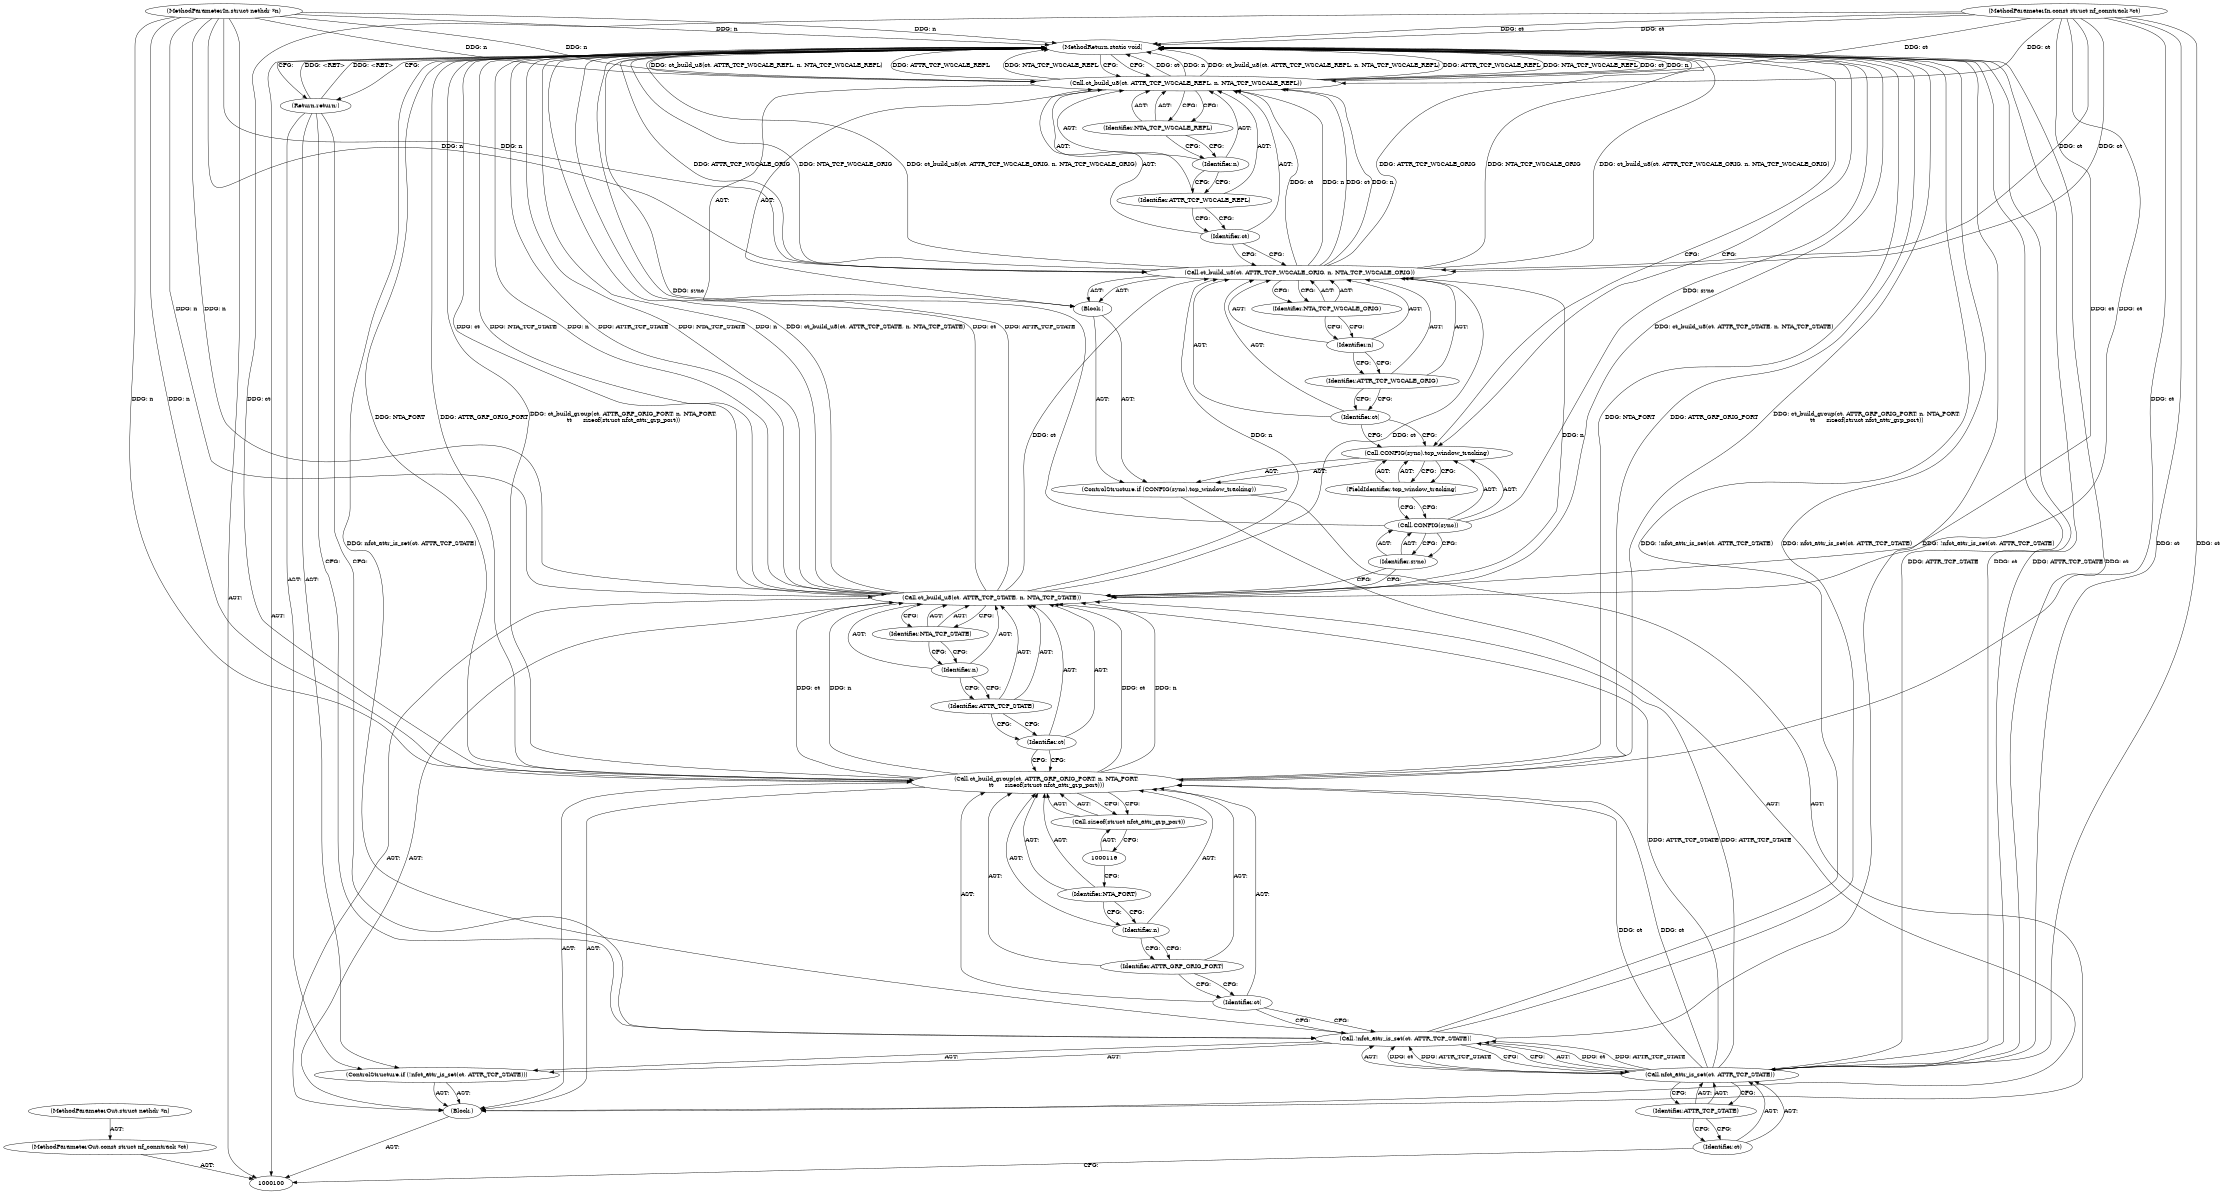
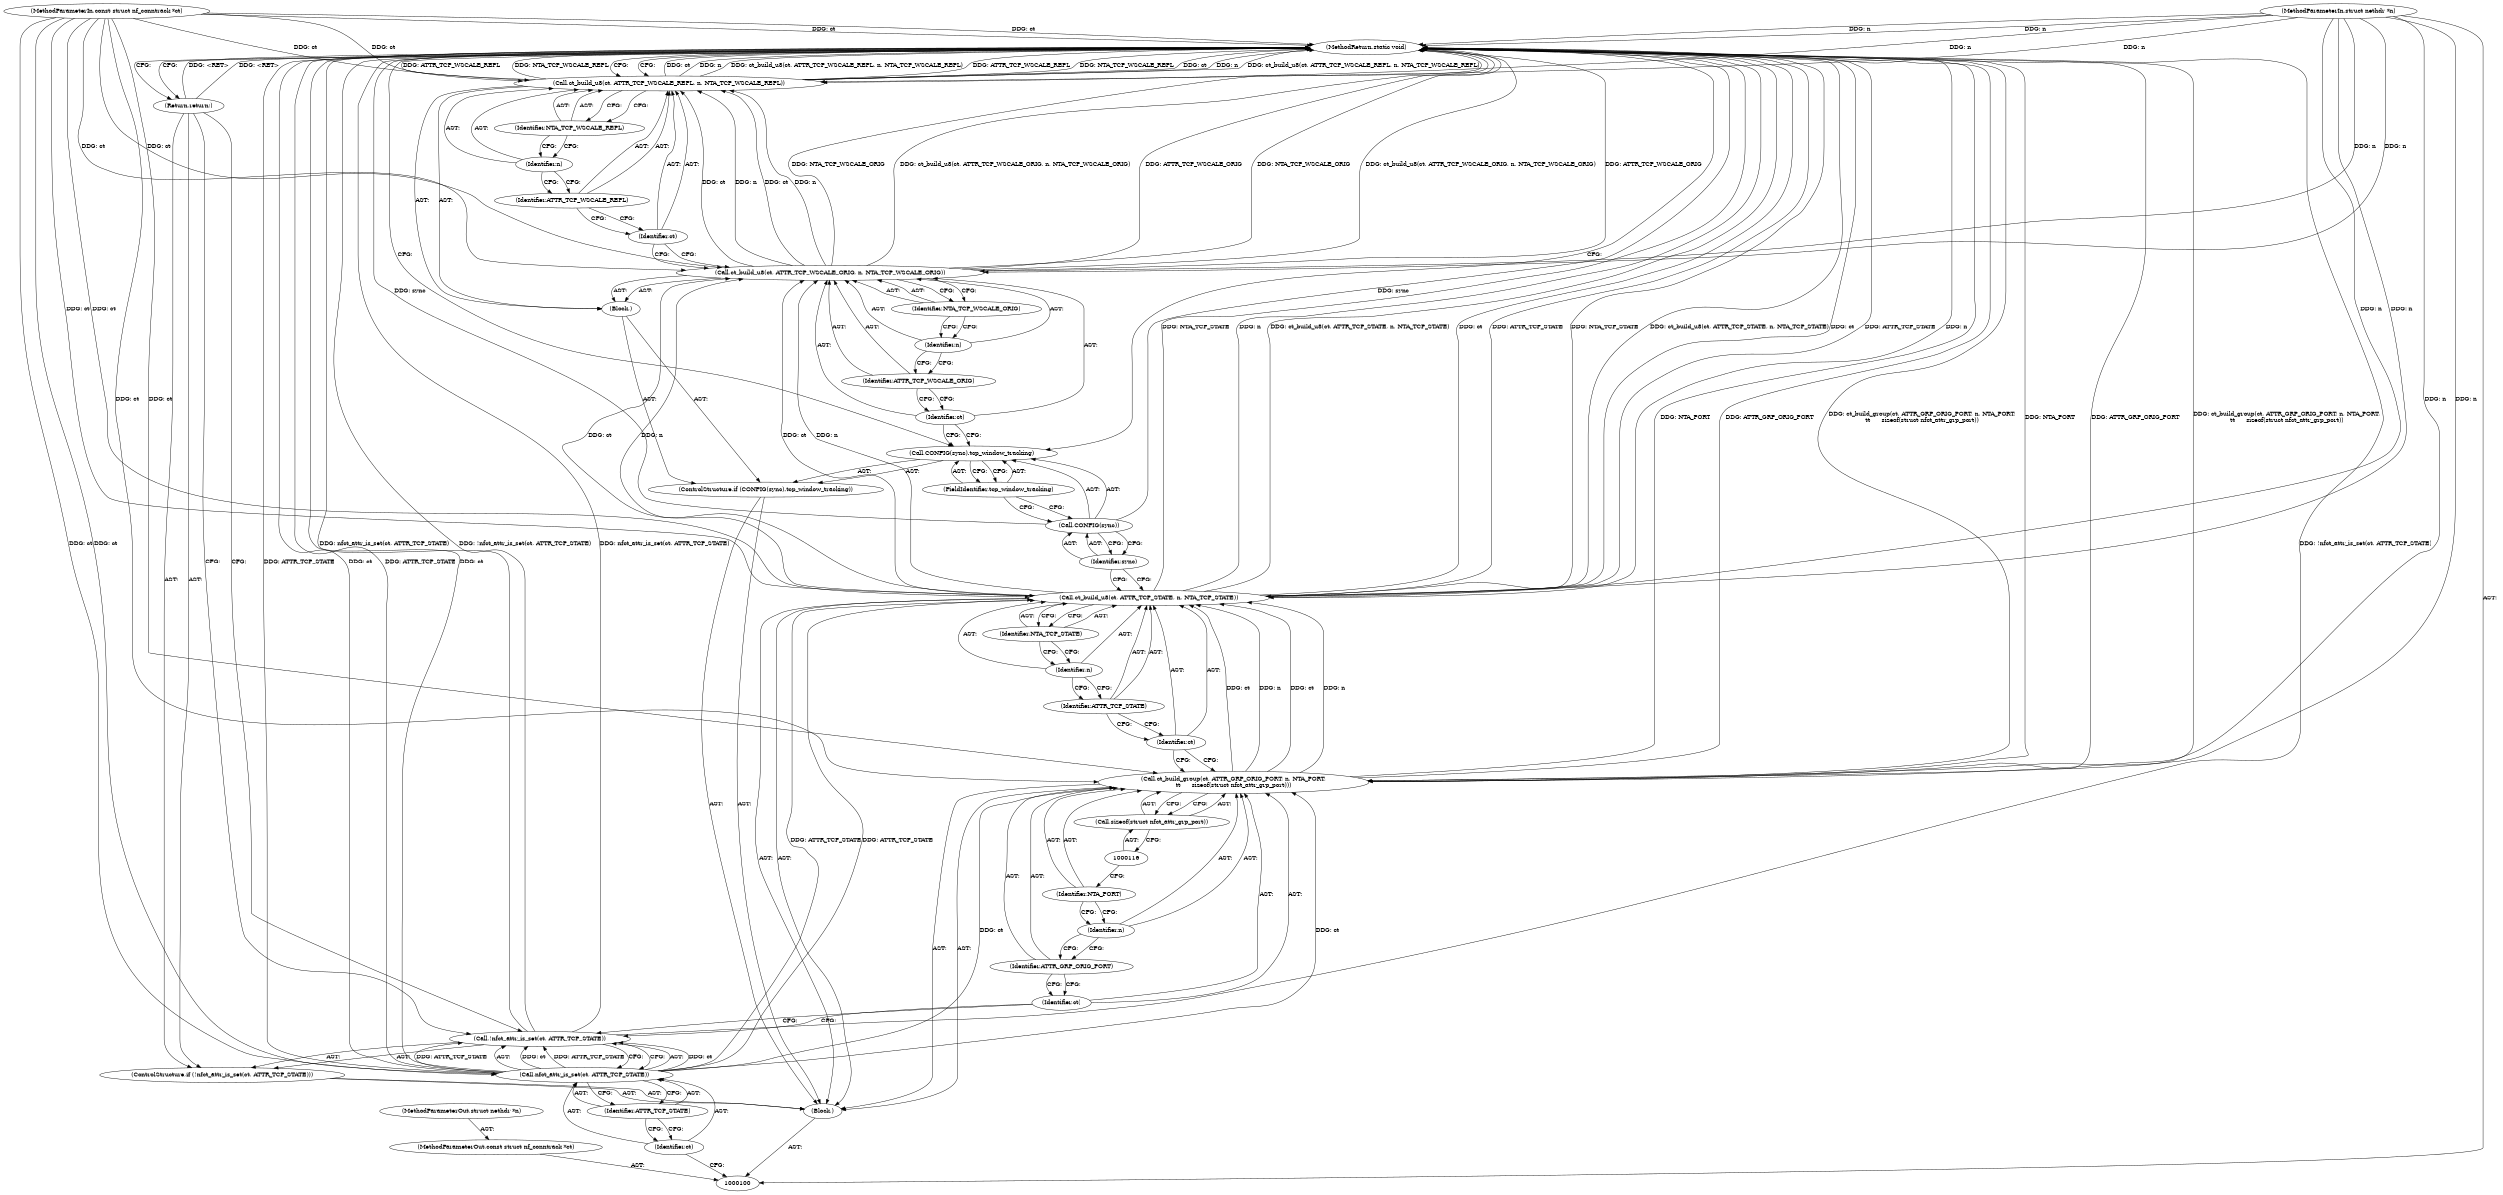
edge "(MethodReturn,static void)" -> "1000100": removed, label "AST:"
